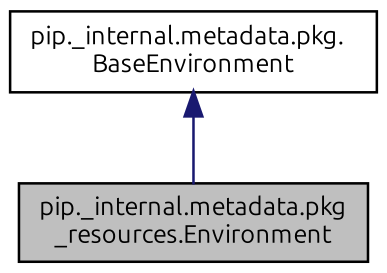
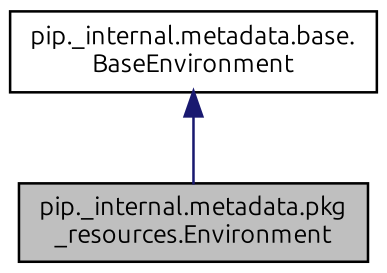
node "pip._internal.metadata.pkg. BaseEnvironment": label "pip._internal.metadata.pkg. BaseEnvironment" -> "pip._internal.metadata.base. BaseEnvironment"
